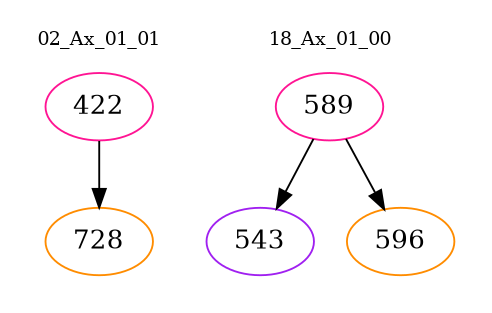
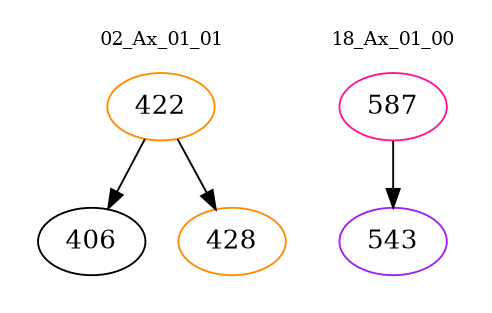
node "422": color deeppink -> darkorange
node "589": label "589" -> "587"
node "406": added
node "728": label "728" -> "428"
node "596": removed
